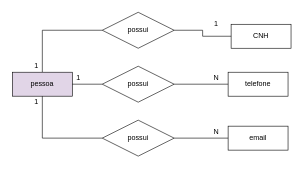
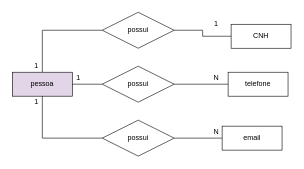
node "email": moved (258, 138) -> (252, 138)
